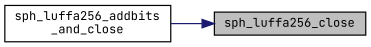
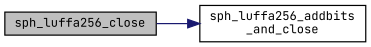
edge "sph_luffa256_addbits _and_close" -> "sph_luffa256_close": reversed
